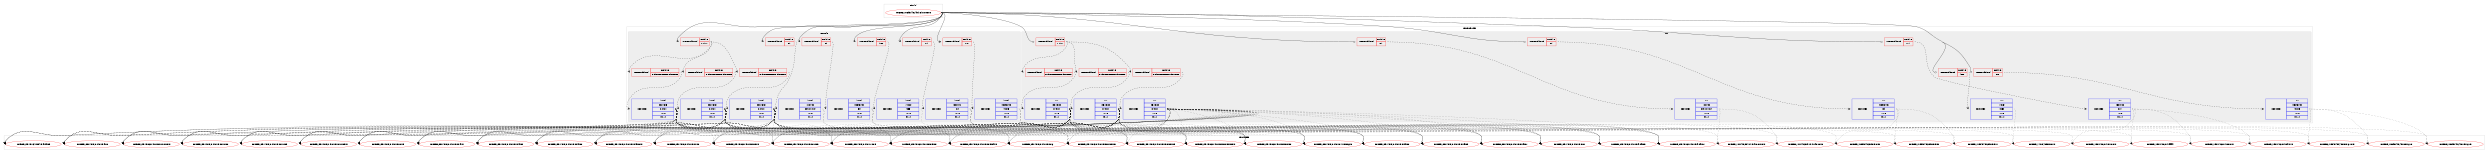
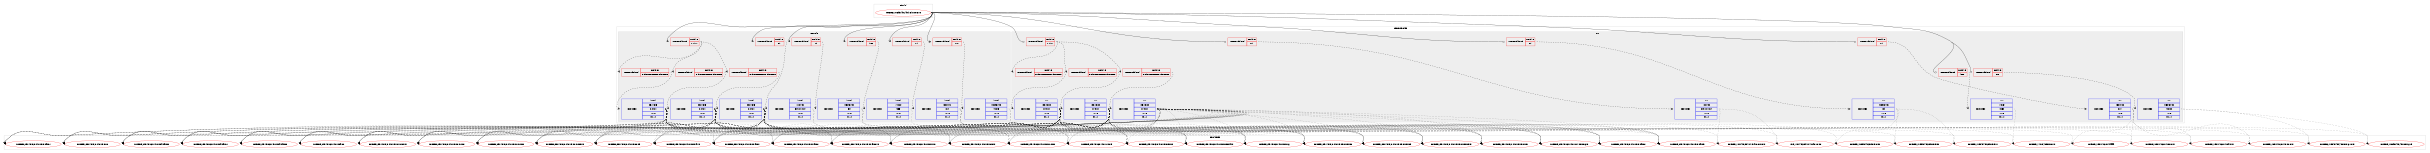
node "portage://dev-lang/install-3.9.19_p5": label "portage://dev-lang/install-3.9.19_p5" -> "portage://dev-lang/python-3.9.19_p5"
node "portage://x11-libs/gdk-pixbuf-2.42.12": label "portage://x11-libs/gdk-pixbuf-2.42.12" -> "use://x11-libs/gdk-pixbuf-2.42.12"
node "portage://media-libs/libpng-1.6.42": removed
